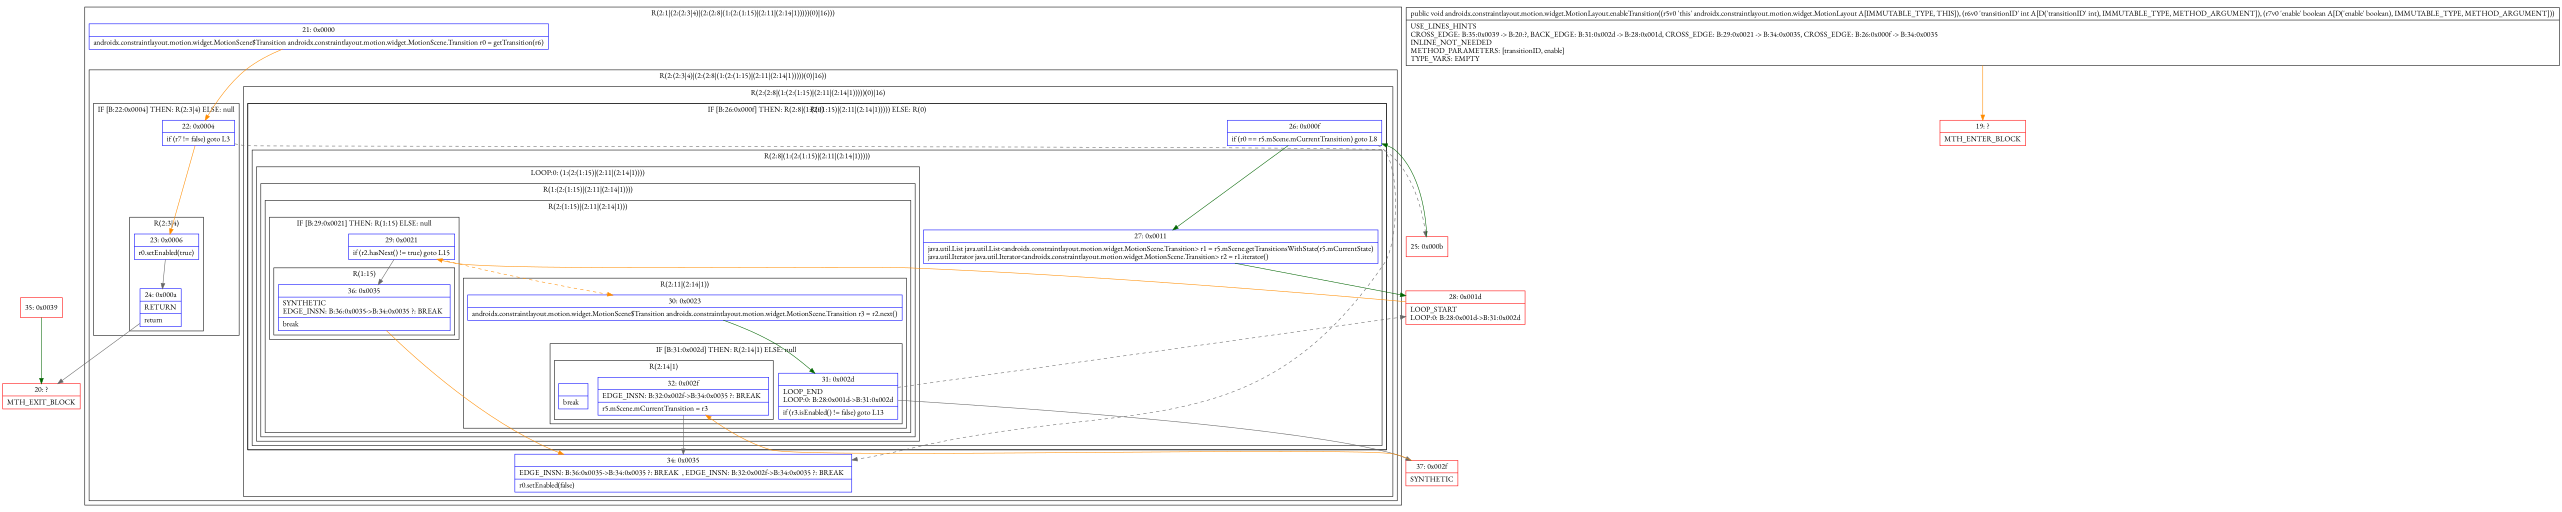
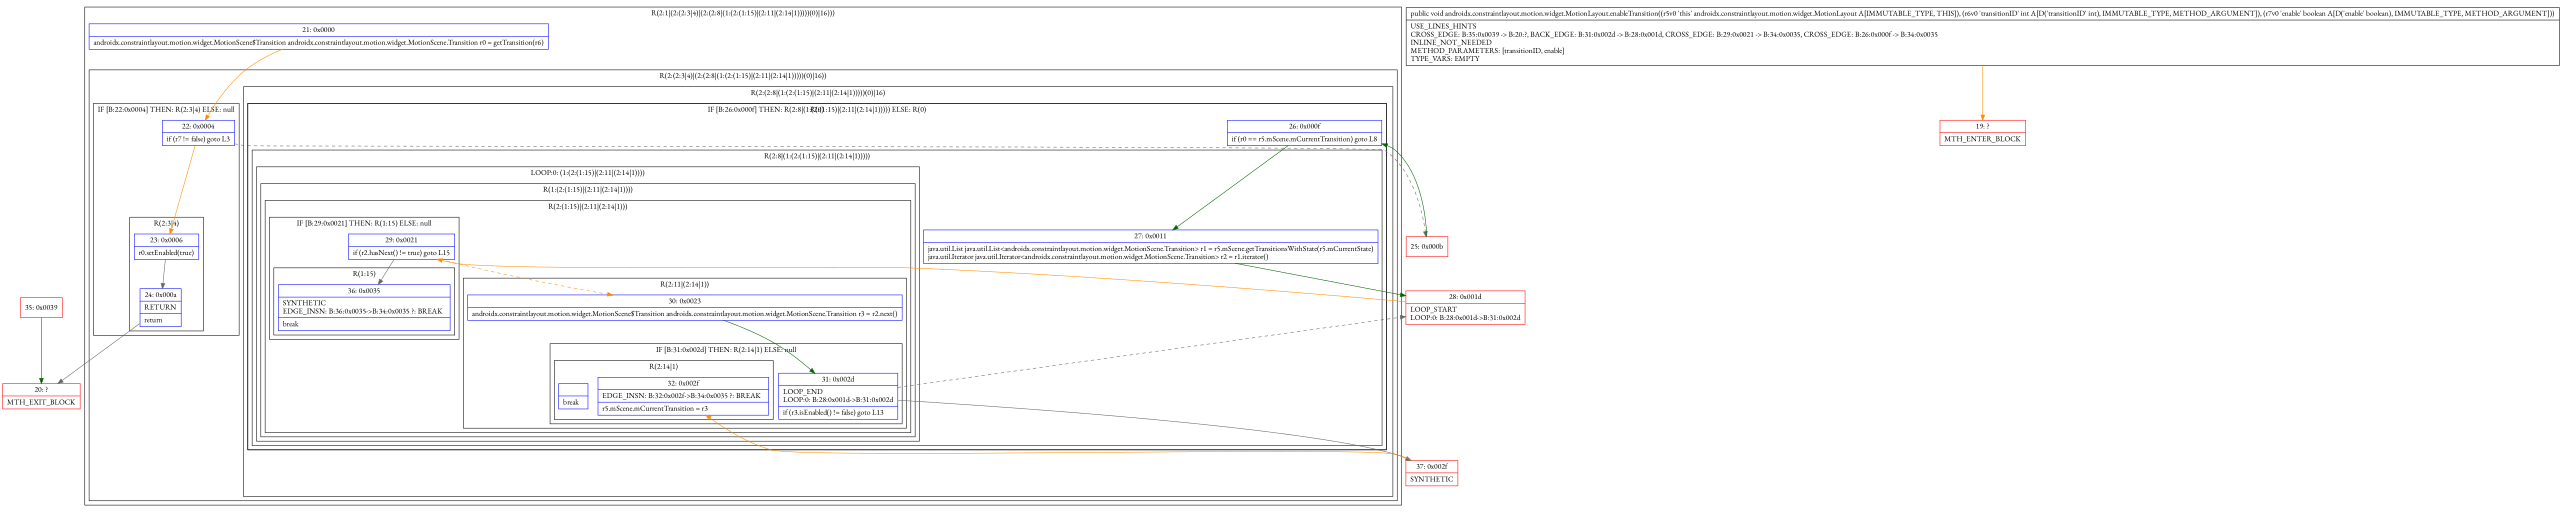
node "34: 0x0035": removed
